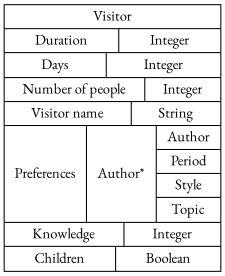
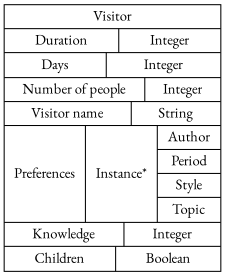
node "Visitor": text "Author*" -> "Instance*"
